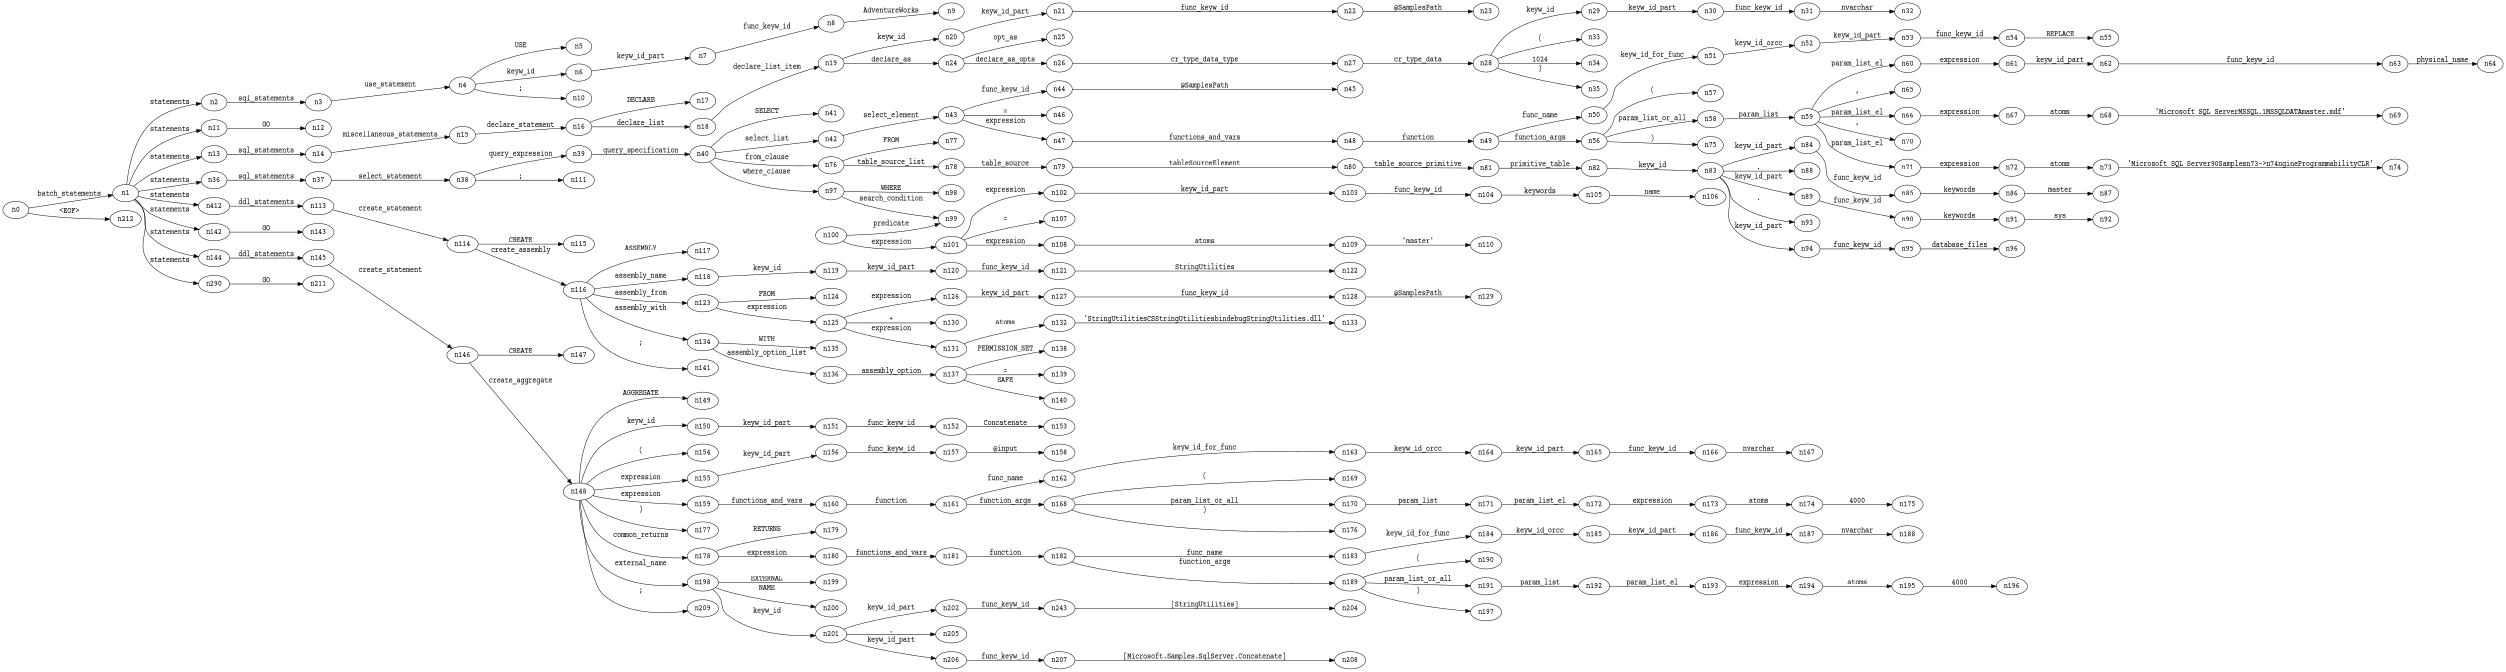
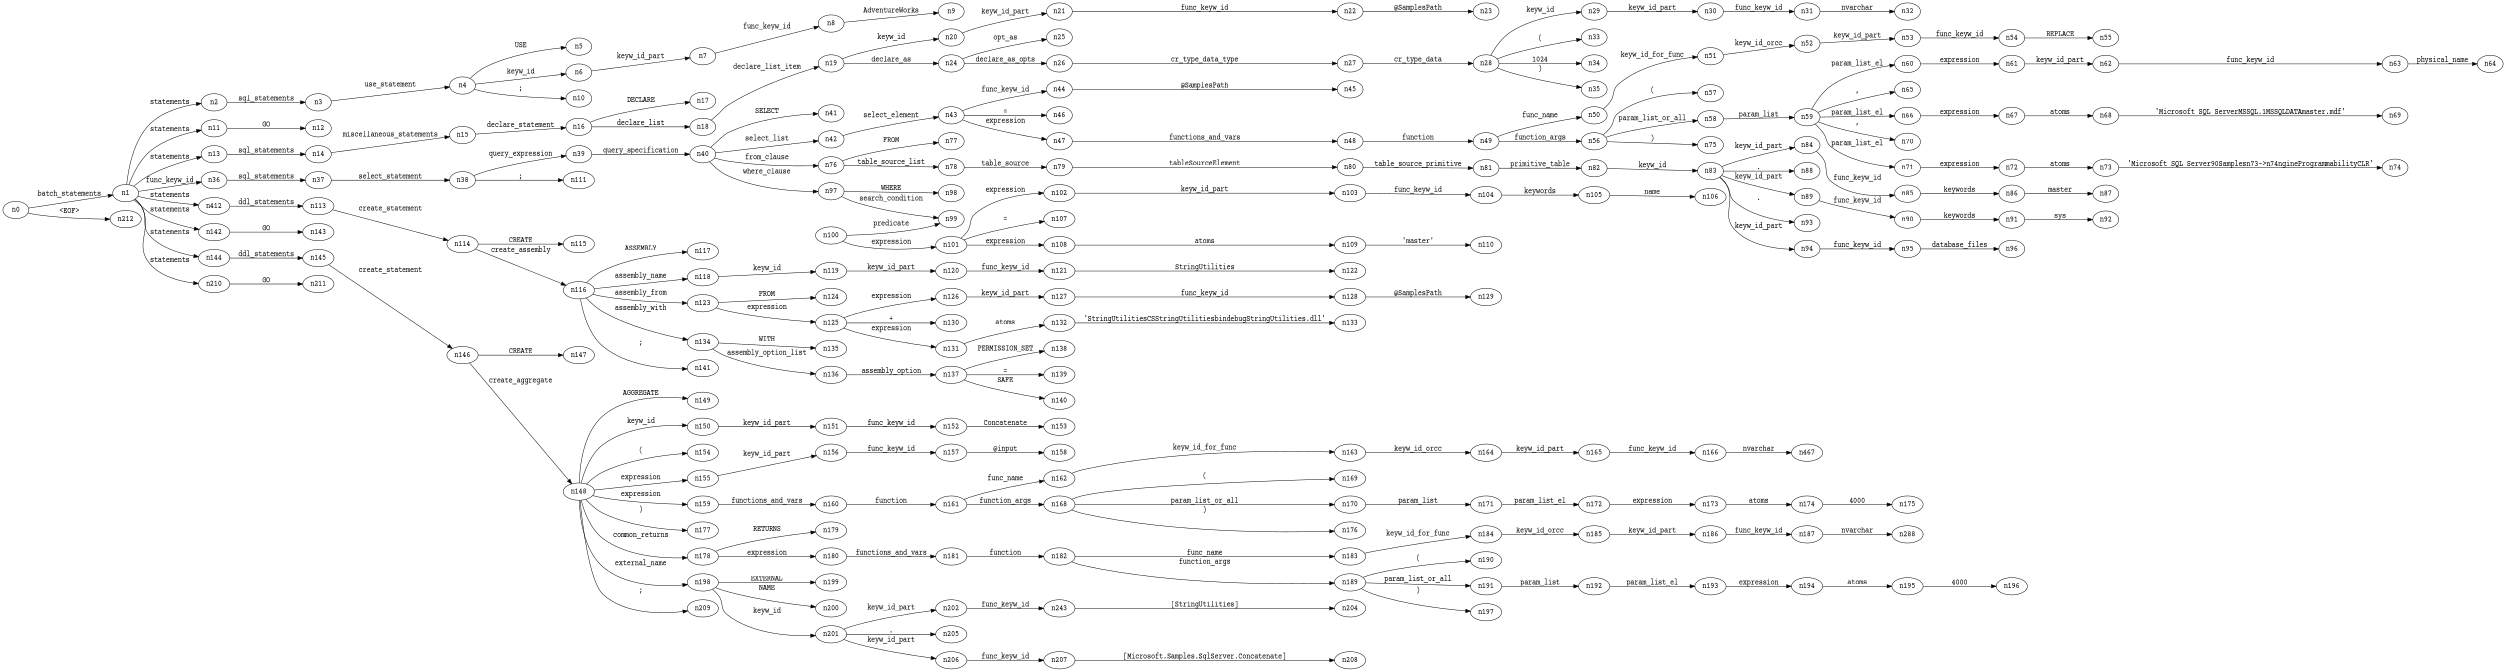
edge "n1" -> "n36": label "statements" -> "func_keyw_id"
node "n290": label "n290" -> "n210"
node "n167": label "n167" -> "n467"
node "n188": label "n188" -> "n288"
